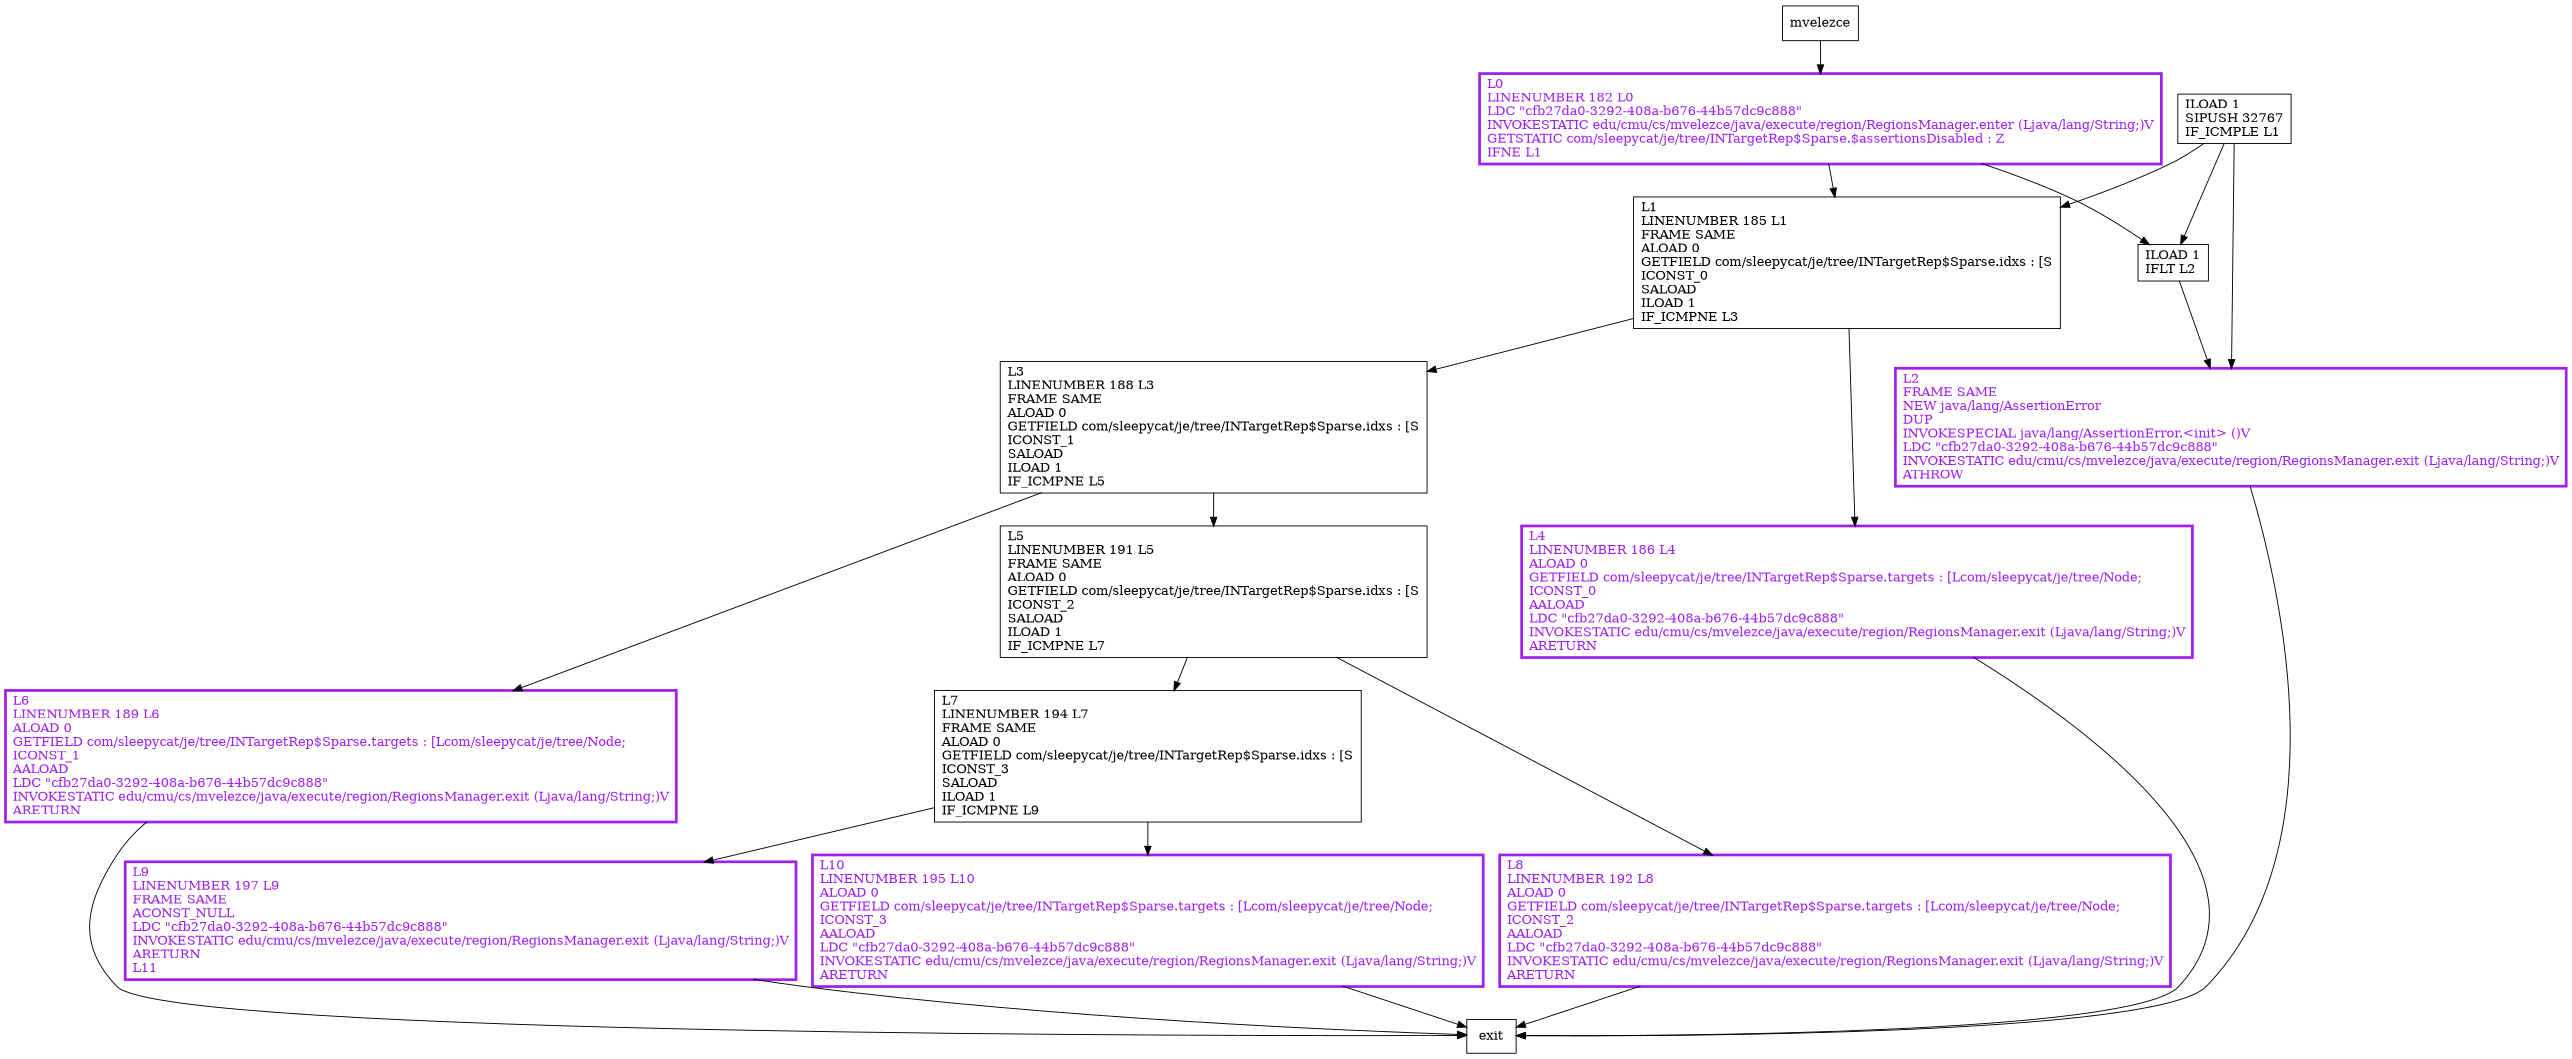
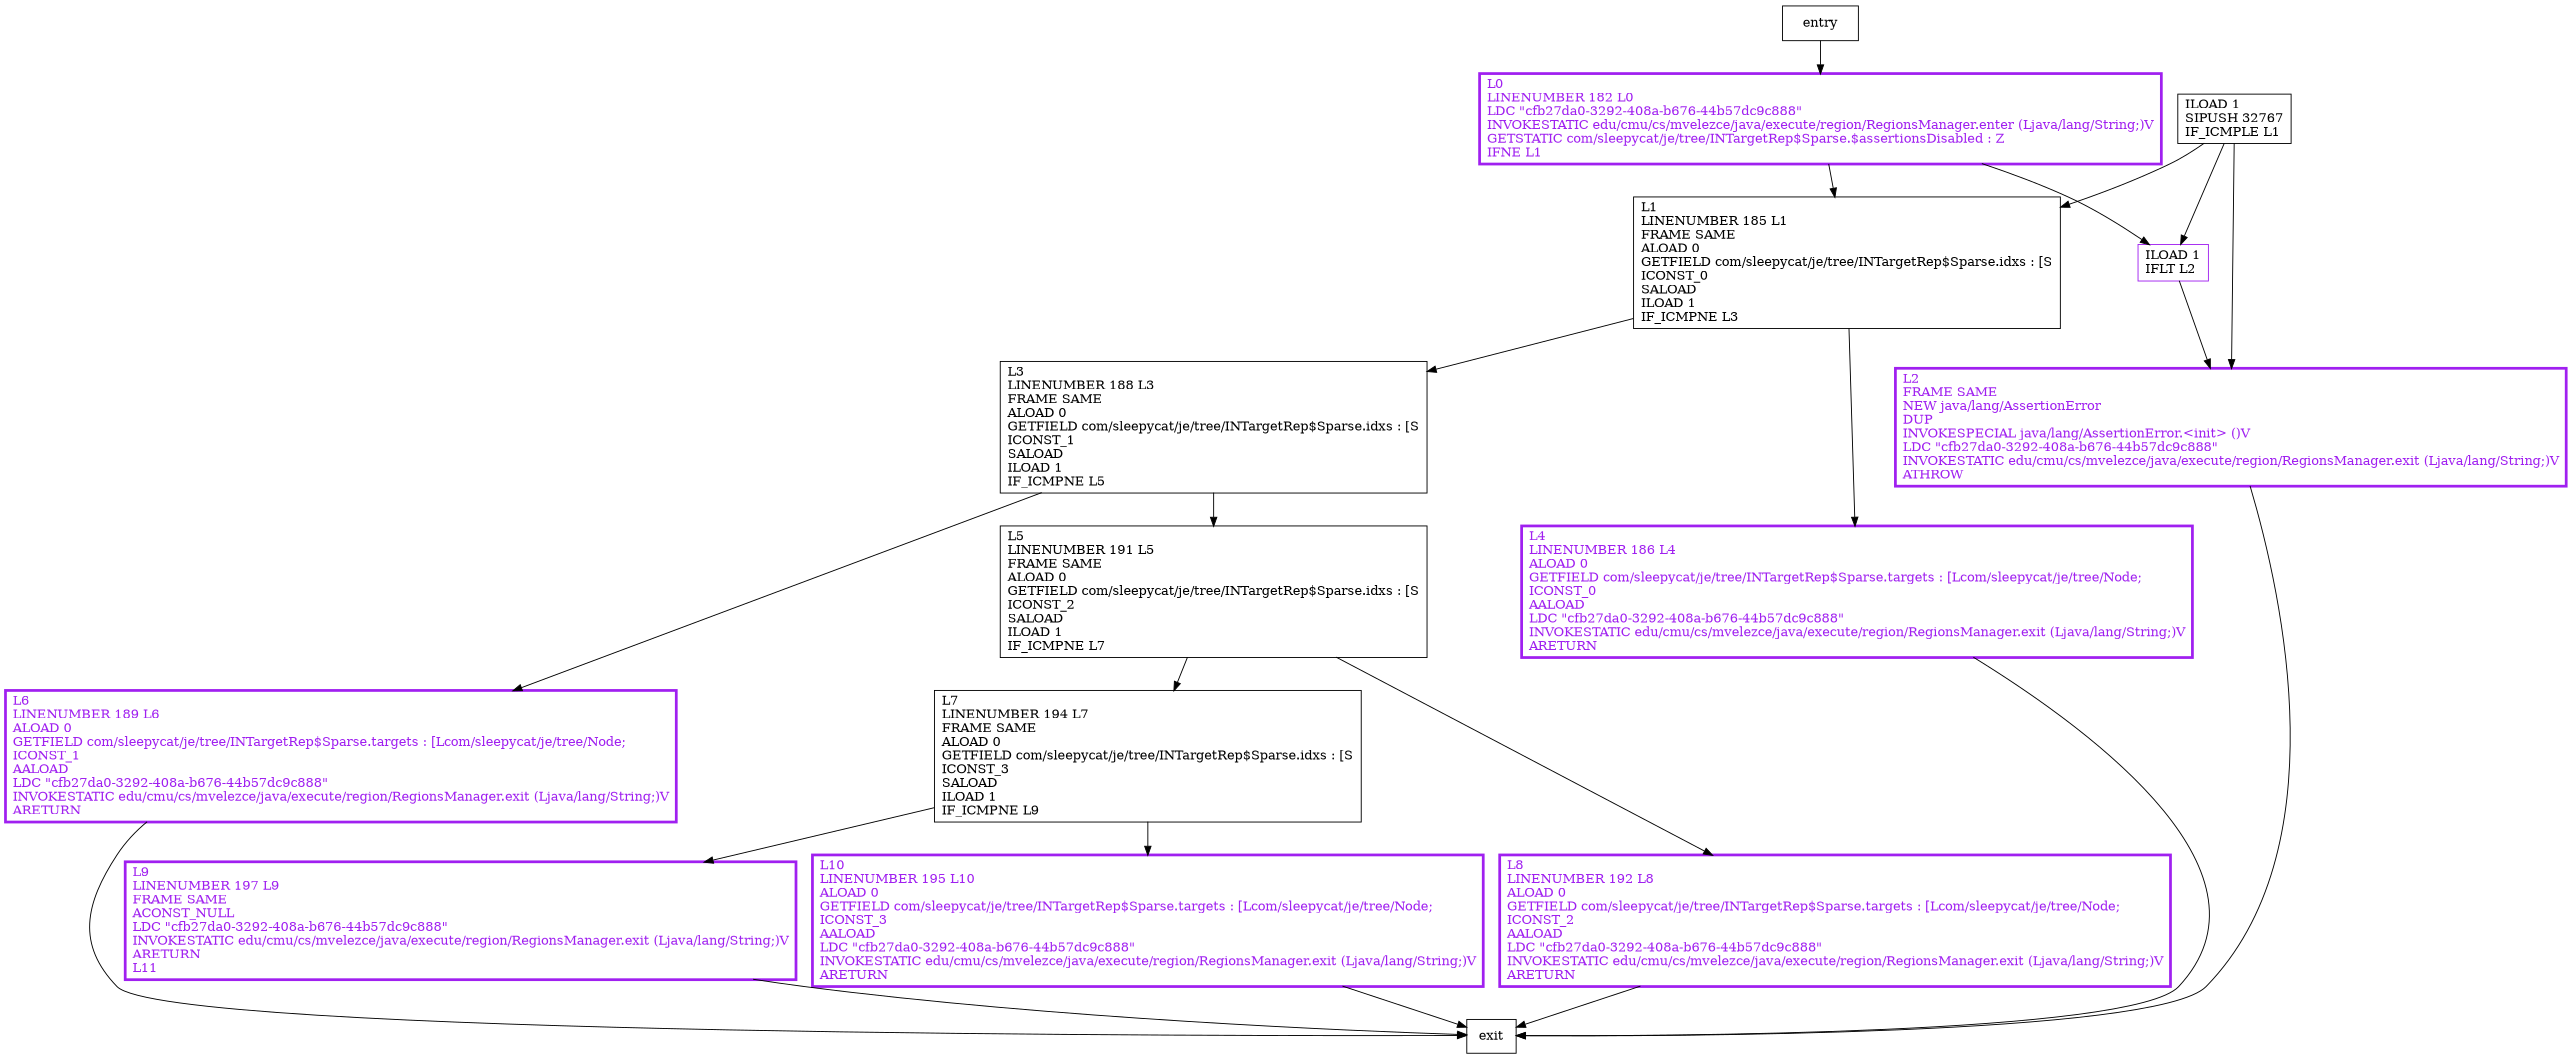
node "mvelezce": label "mvelezce" -> "entry"
node "ILOAD 1 IFLT L2": color black -> purple
